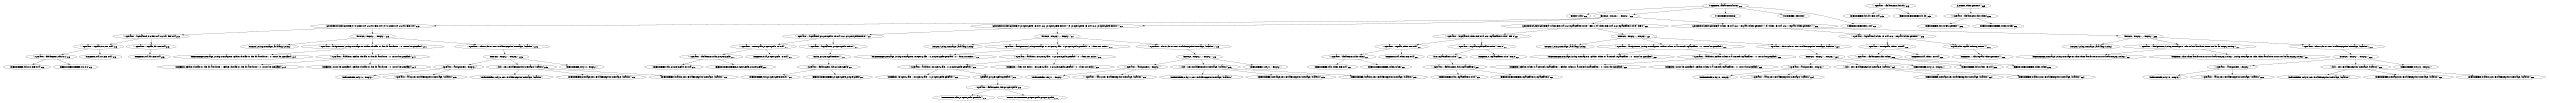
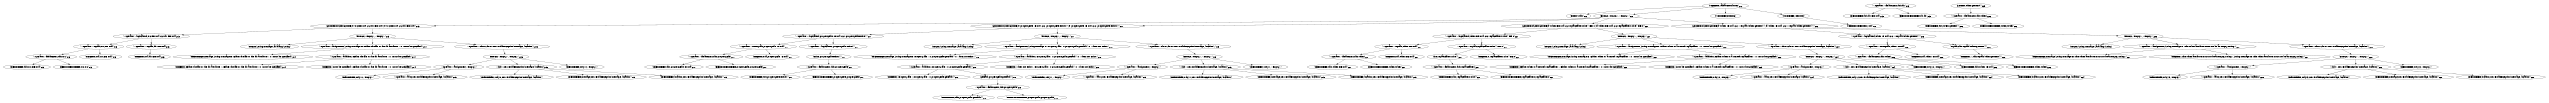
edge "(METHOD,validateAttributes)" -> "(METHOD_RETURN,void)": now "(MODIFIER,VIRTUAL)" -> "(METHOD_RETURN,void)"
node "(IDENTIFIER,$obj12,new BuildException(message, location))": added
